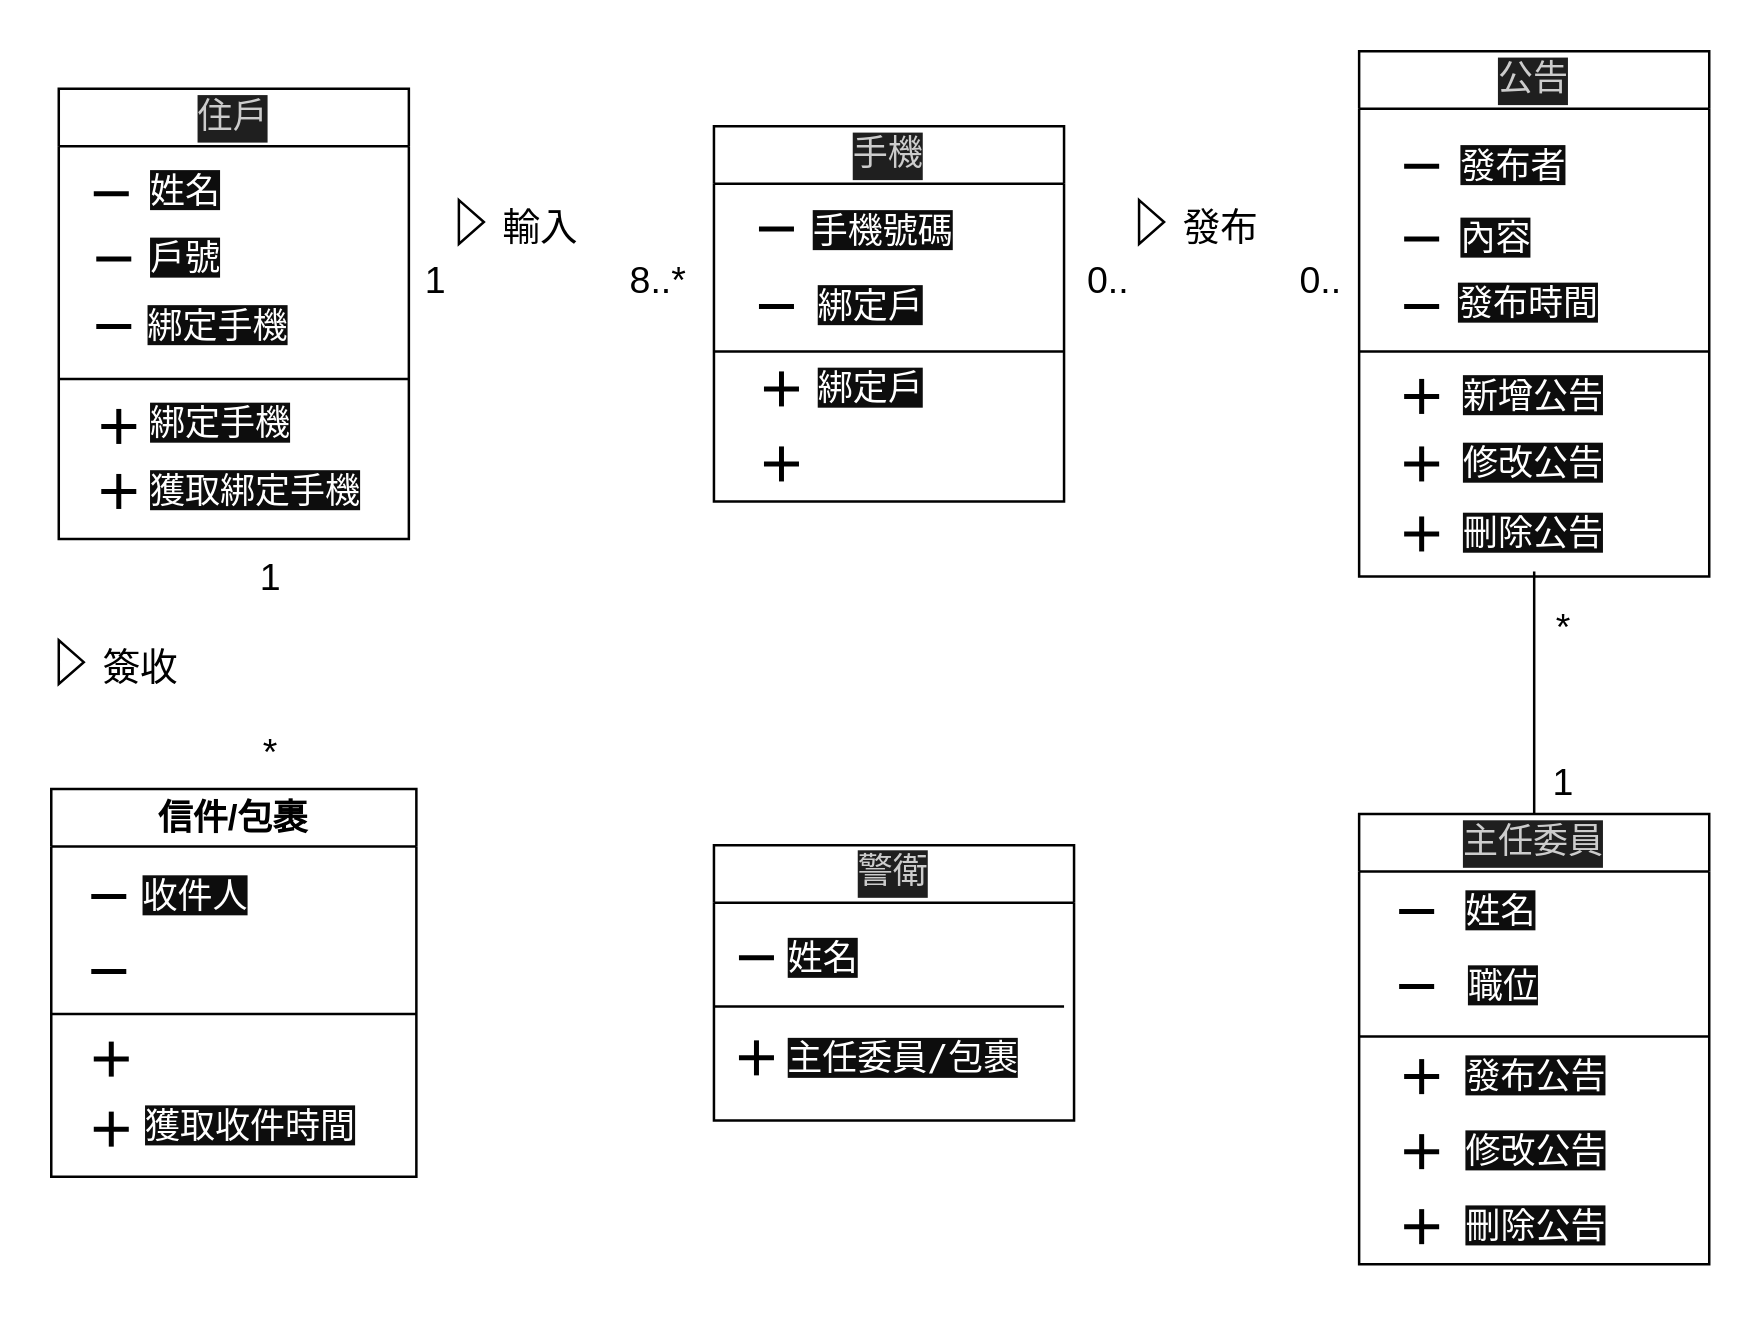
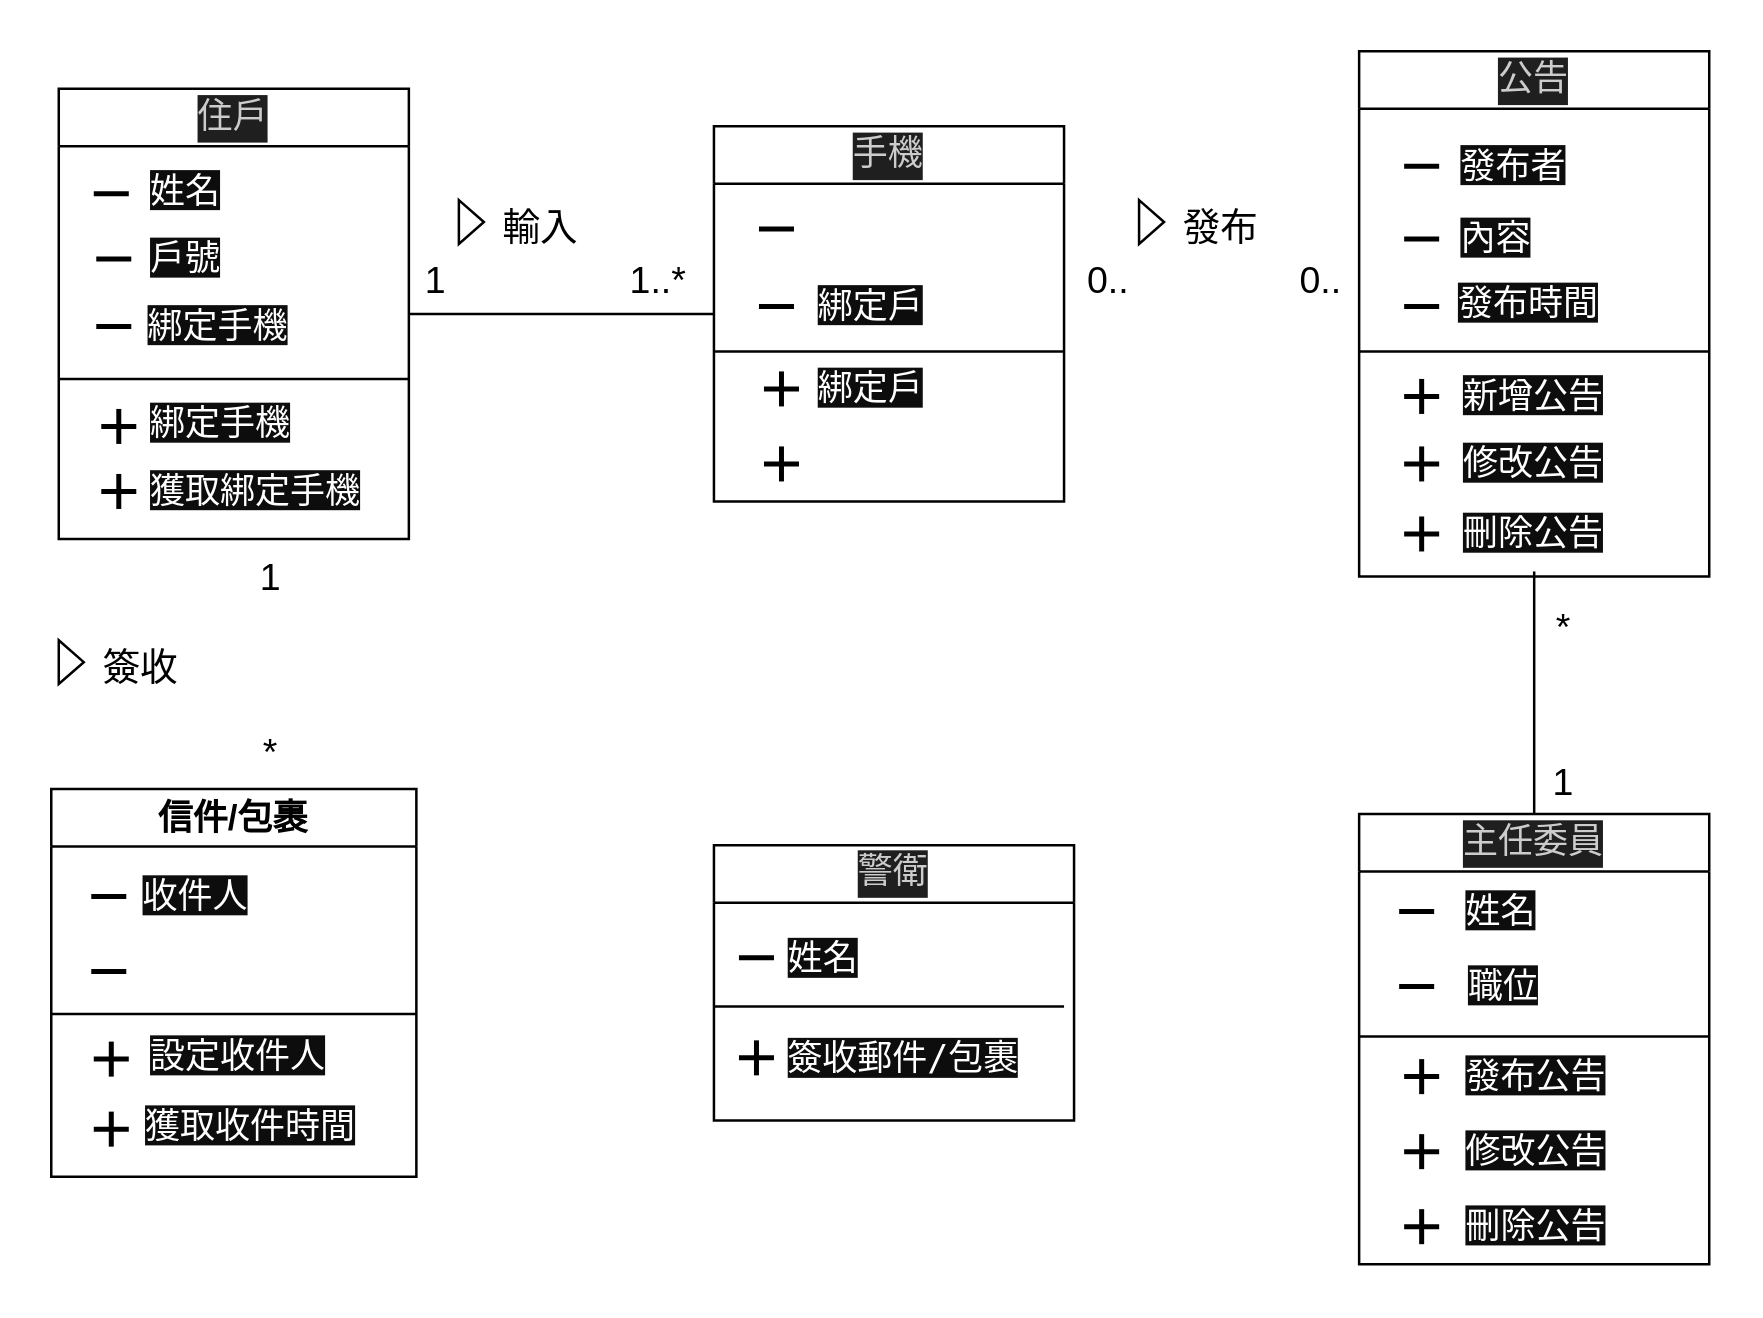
node "手機號碼": removed
node "8..*": label "8..*" -> "1..*"
edge "住戶" -- "手機": added
node "設定收件人": added
node "主任委員/包裹": label "主任委員/包裹" -> "簽收郵件/包裹"
